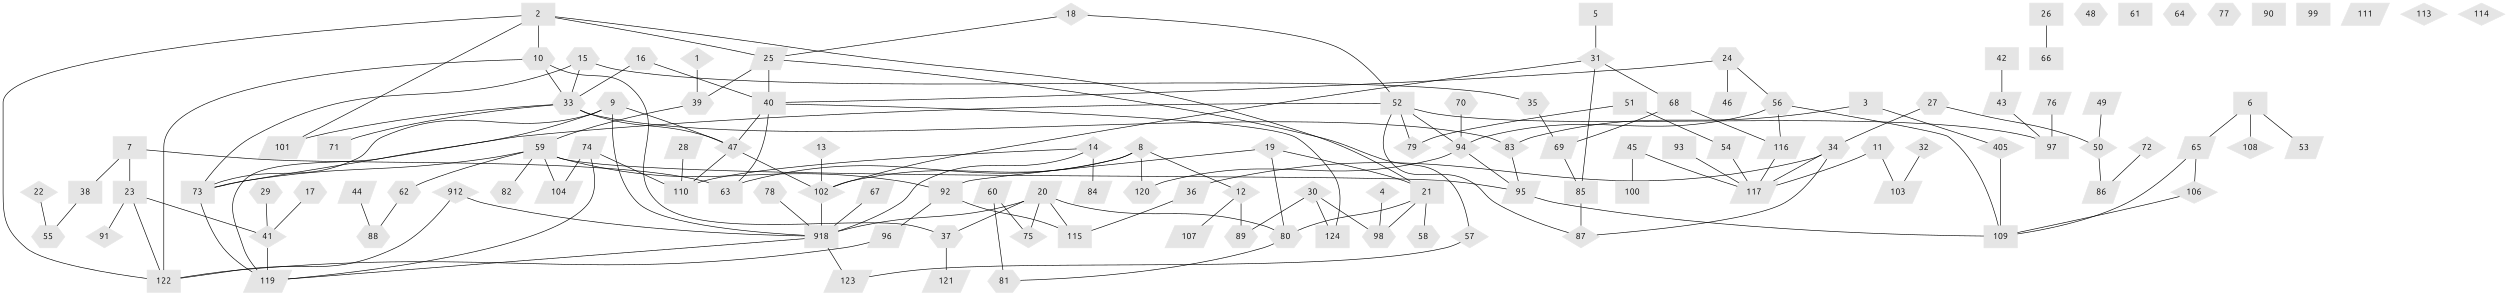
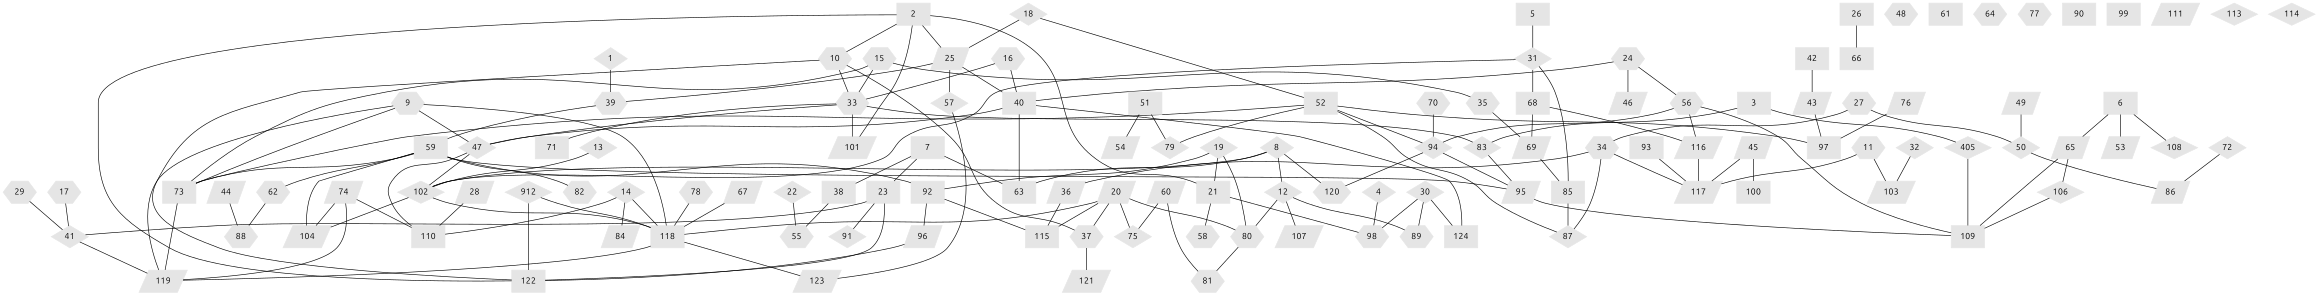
edge "54" -- "117": removed
edge "102" -- "104": added
edge "21" -- "80": now "12" -- "80"
node "918": label "918" -> "118"
